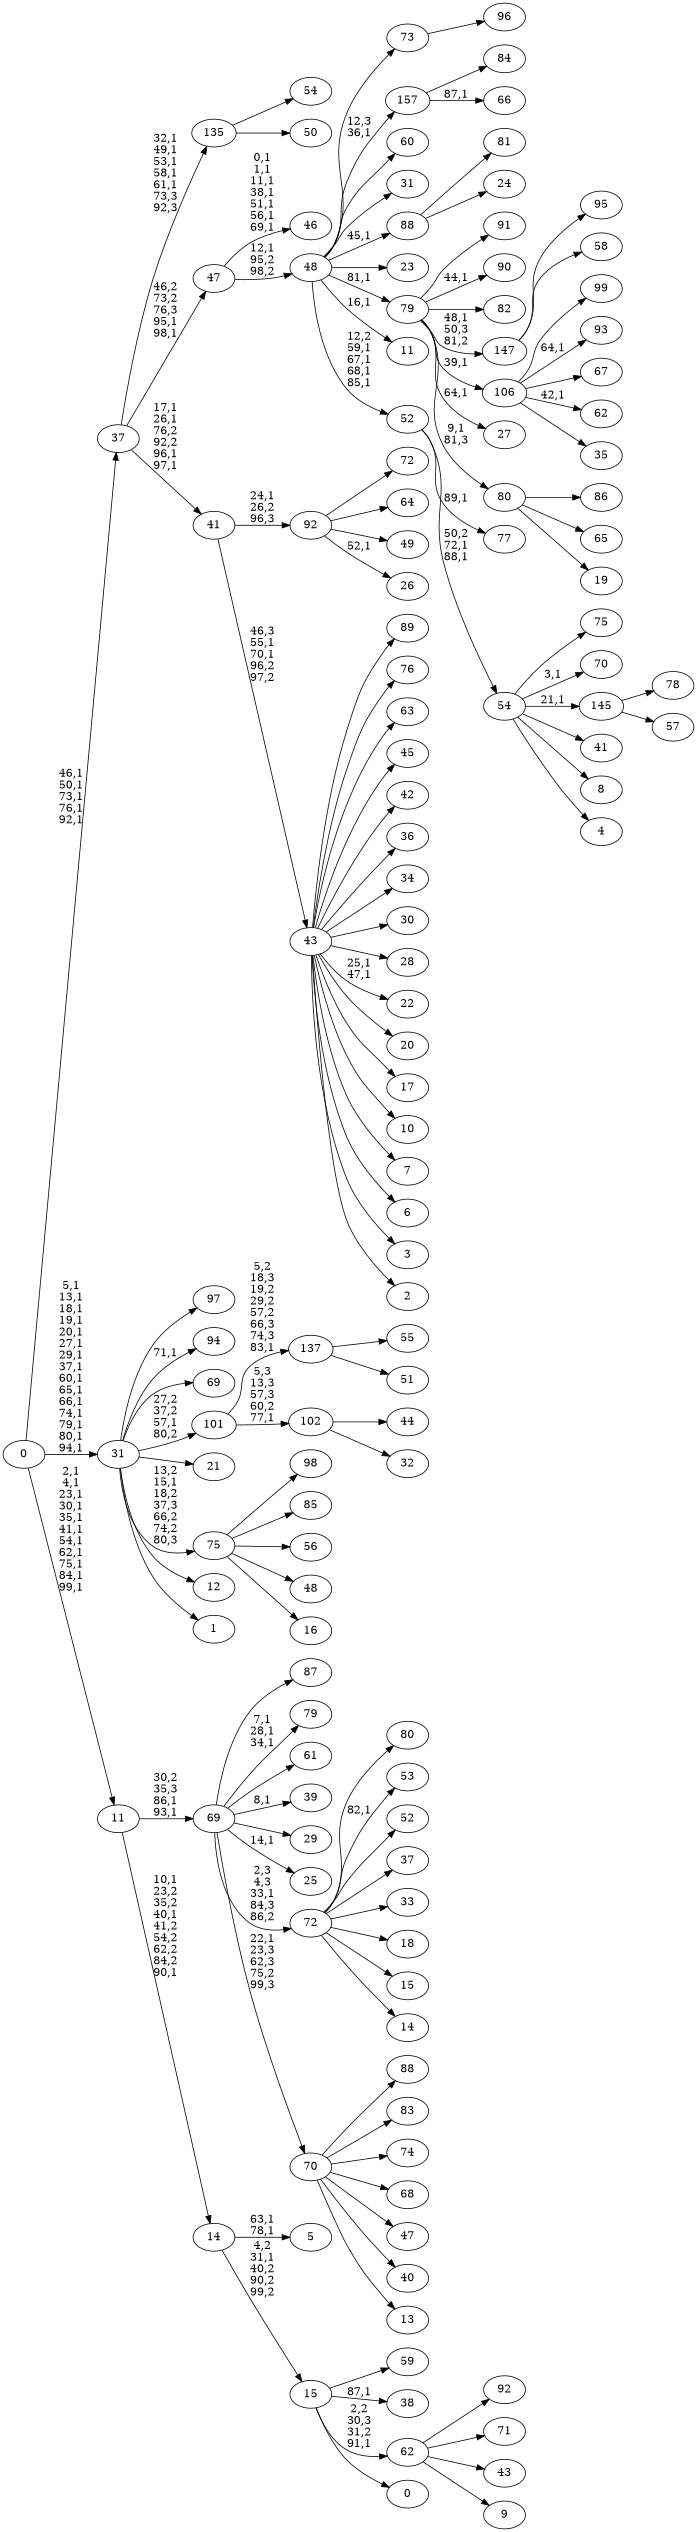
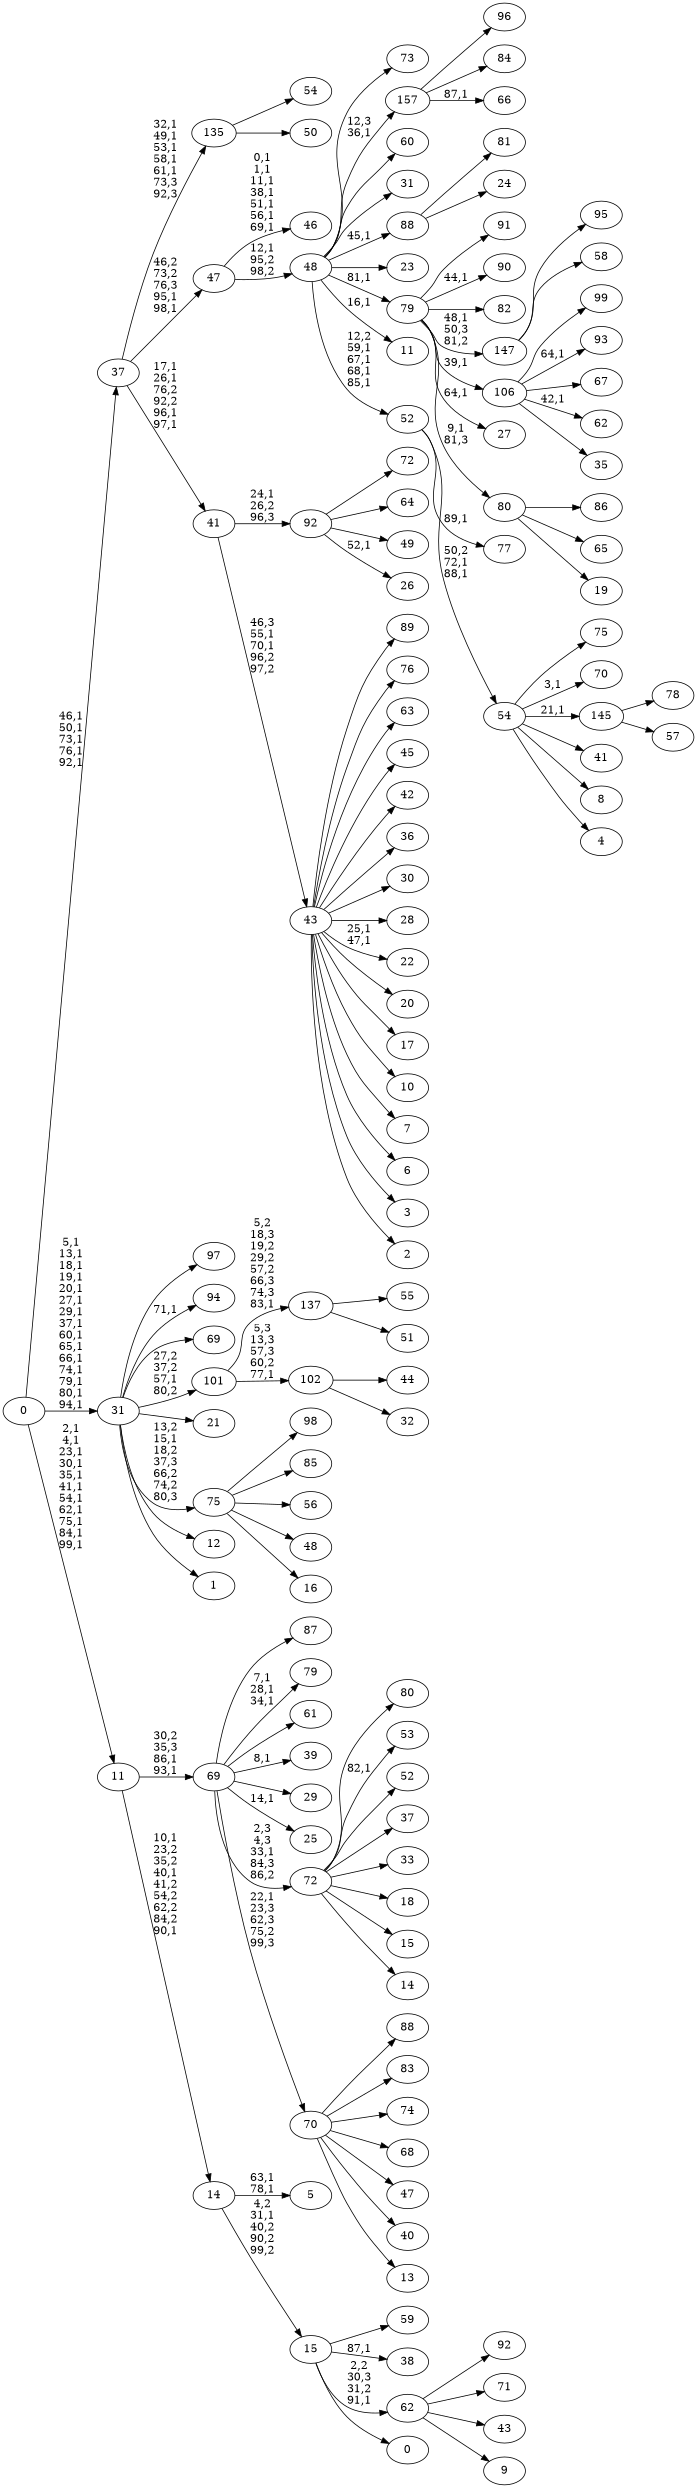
edge "73" -> "96": now "157" -> "96"
node "34": removed
